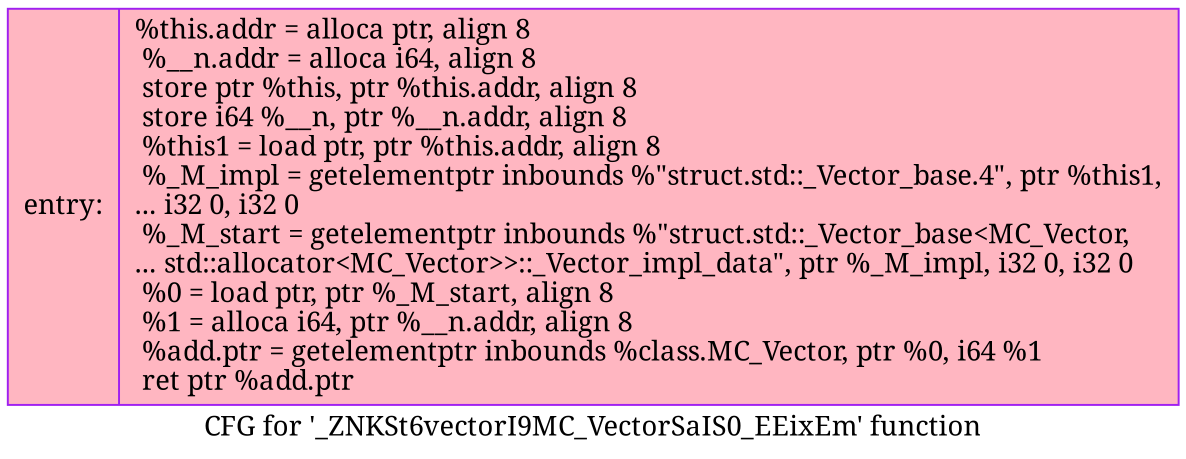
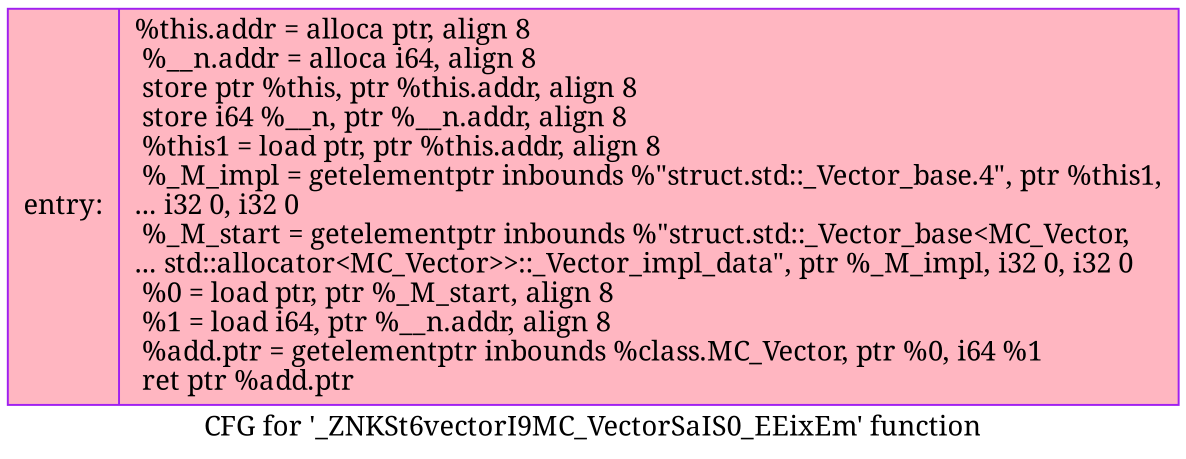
node "entry:": text "%1 = alloca i64, ptr %__n.addr, align 8" -> "%1 = load i64, ptr %__n.addr, align 8"
